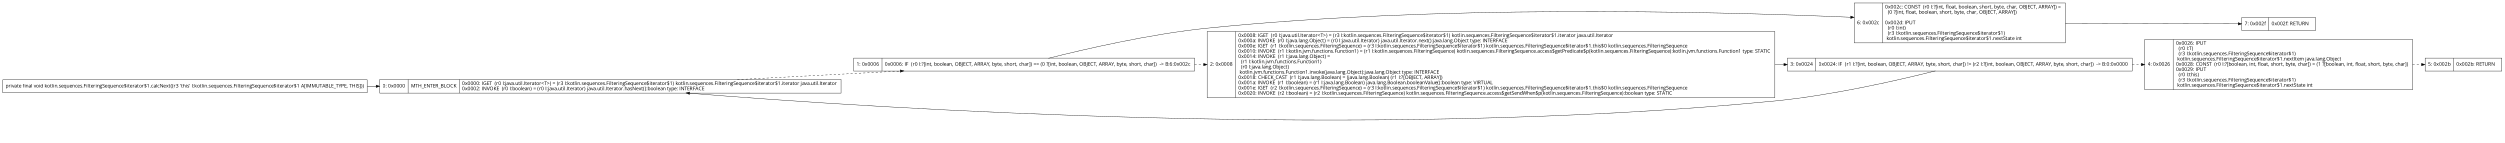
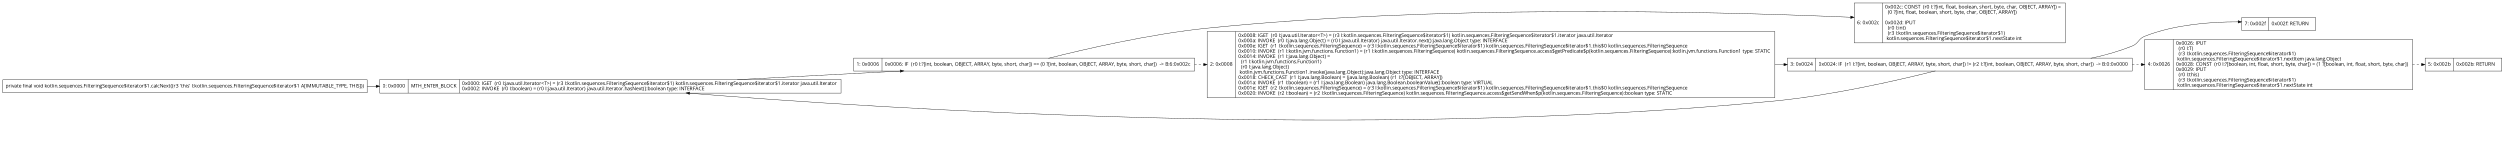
edge "6: 0x002c" -> "7: 0x002f": now "3: 0x0024" -> "7: 0x002f"
edge "0: 0x0000" -> "1: 0x0006": style dashed -> solid
